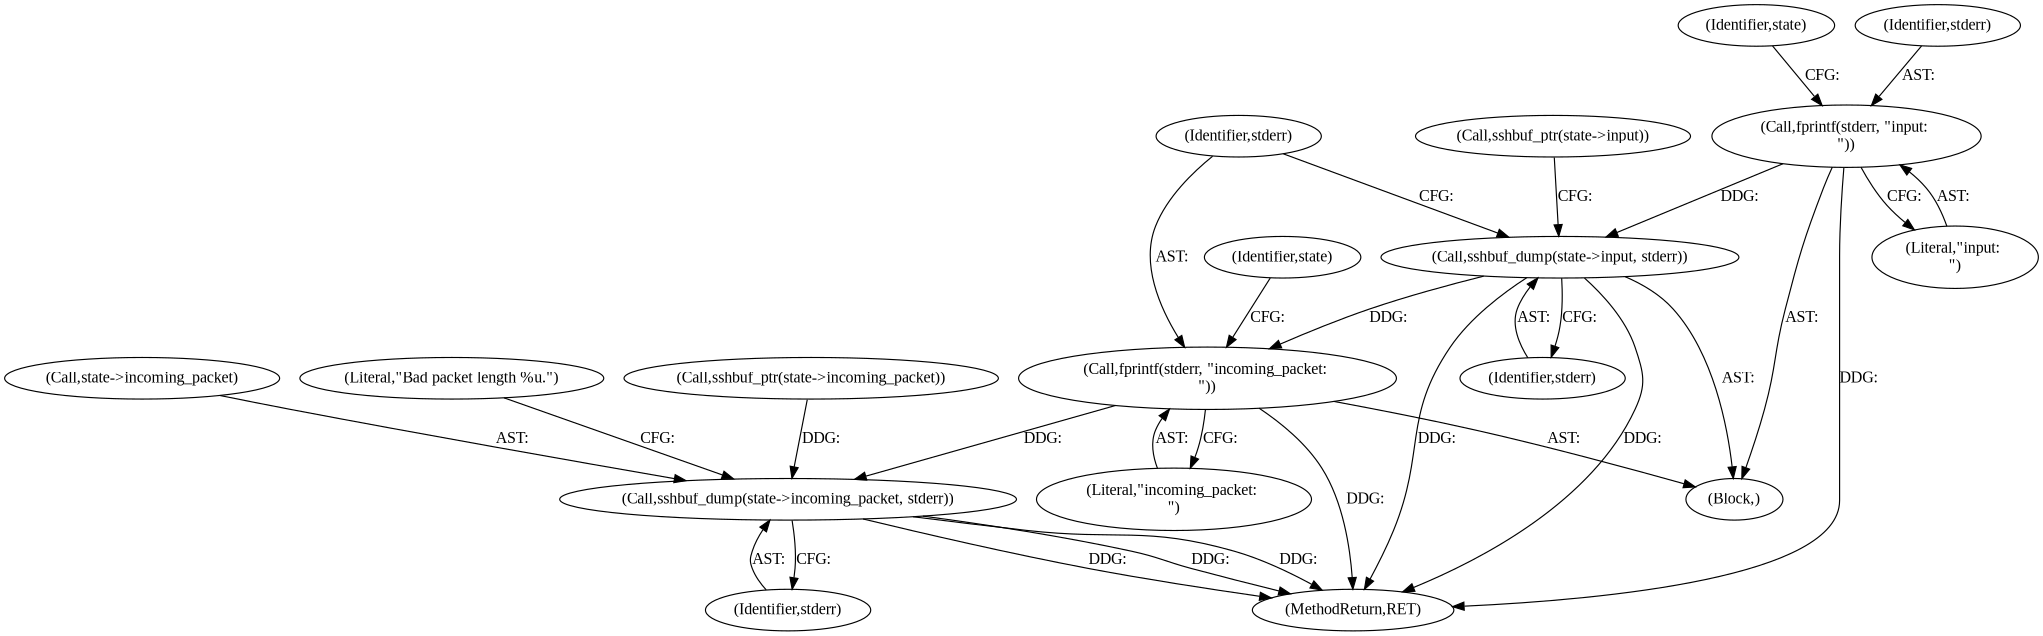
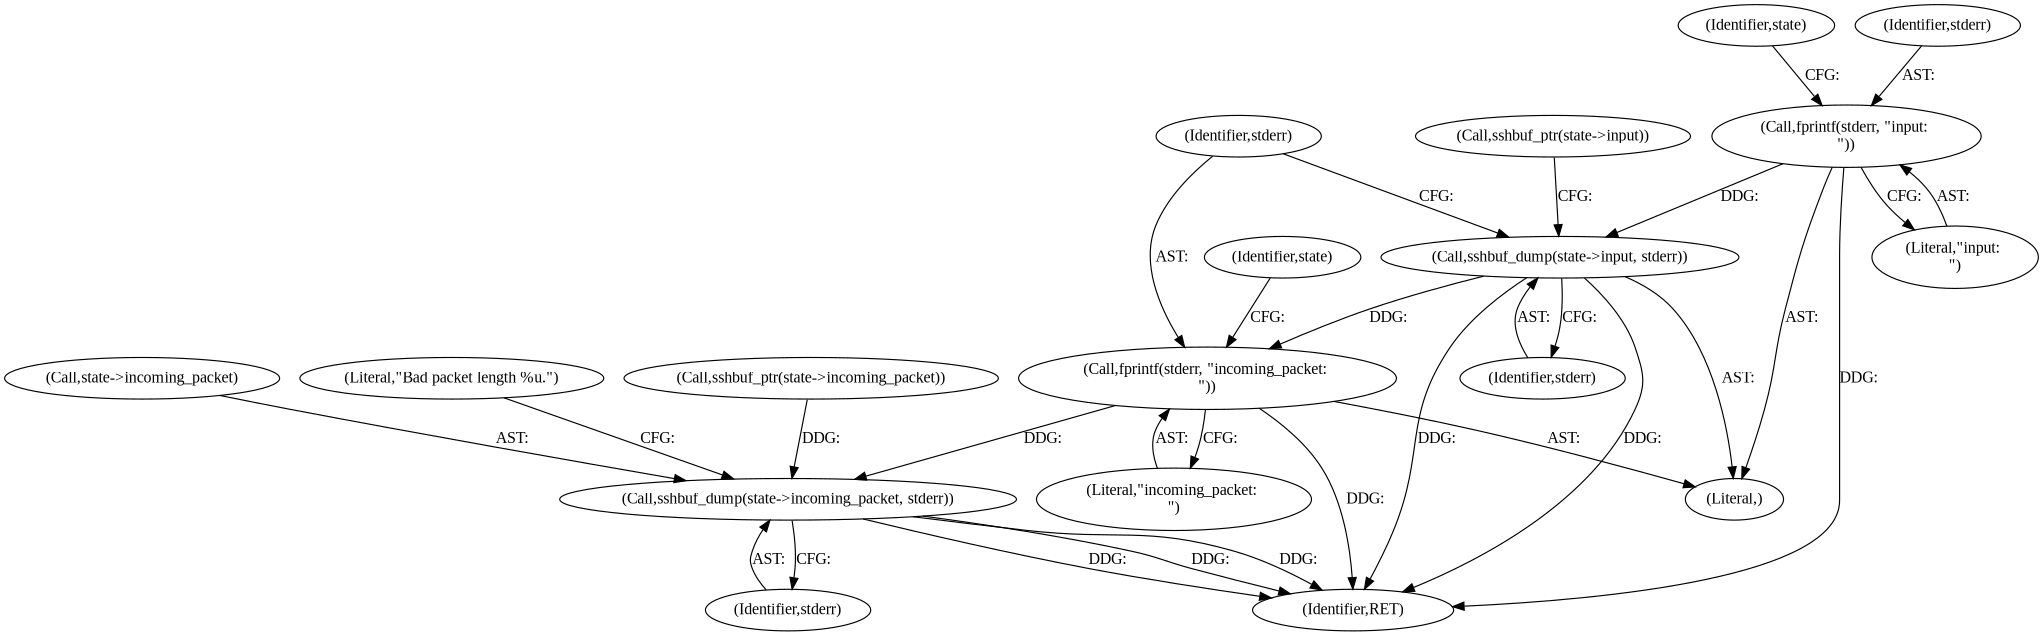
node "(Block,)": label "(Block,)" -> "(Literal,)"
node "(MethodReturn,RET)": label "(MethodReturn,RET)" -> "(Identifier,RET)"
